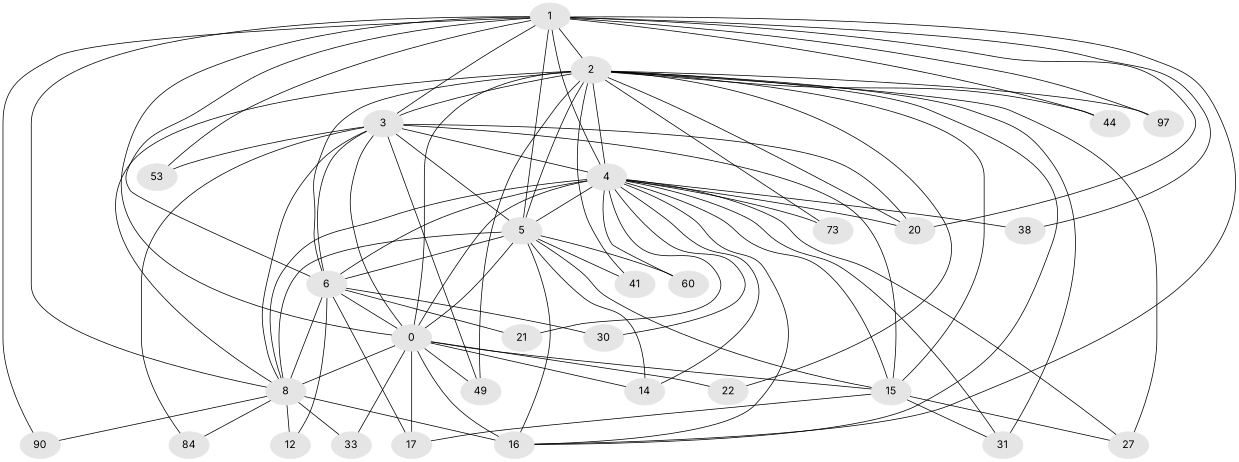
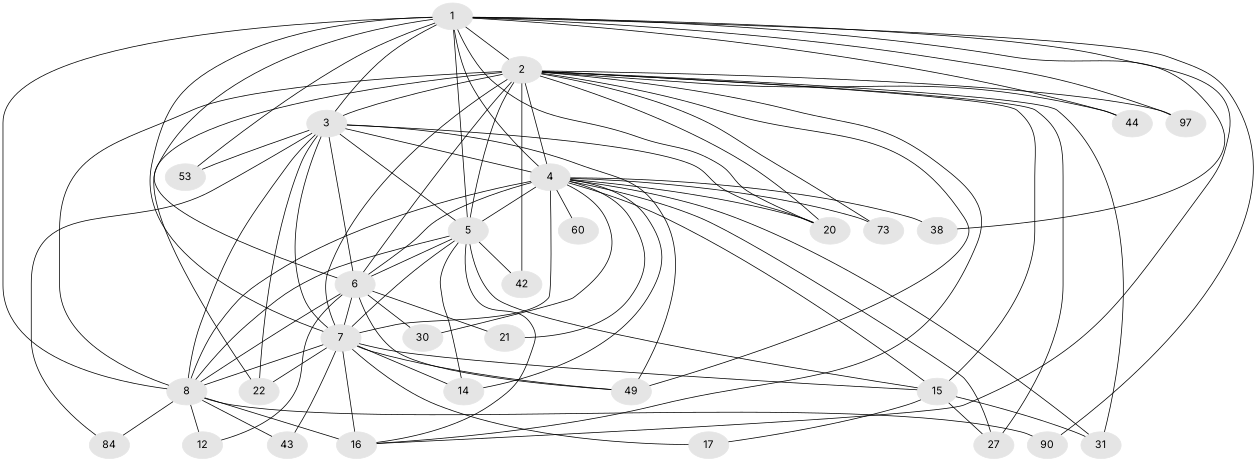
edge "3" -- "15": now "3" -- "22"
edge "5" -- "60": removed
node "41": label "41" -> "42"
node "0": label "0" -> "7"
edge "4" -- "16": removed
edge "6" -- "17": now "6" -- "49"
node "33": label "33" -> "43"
